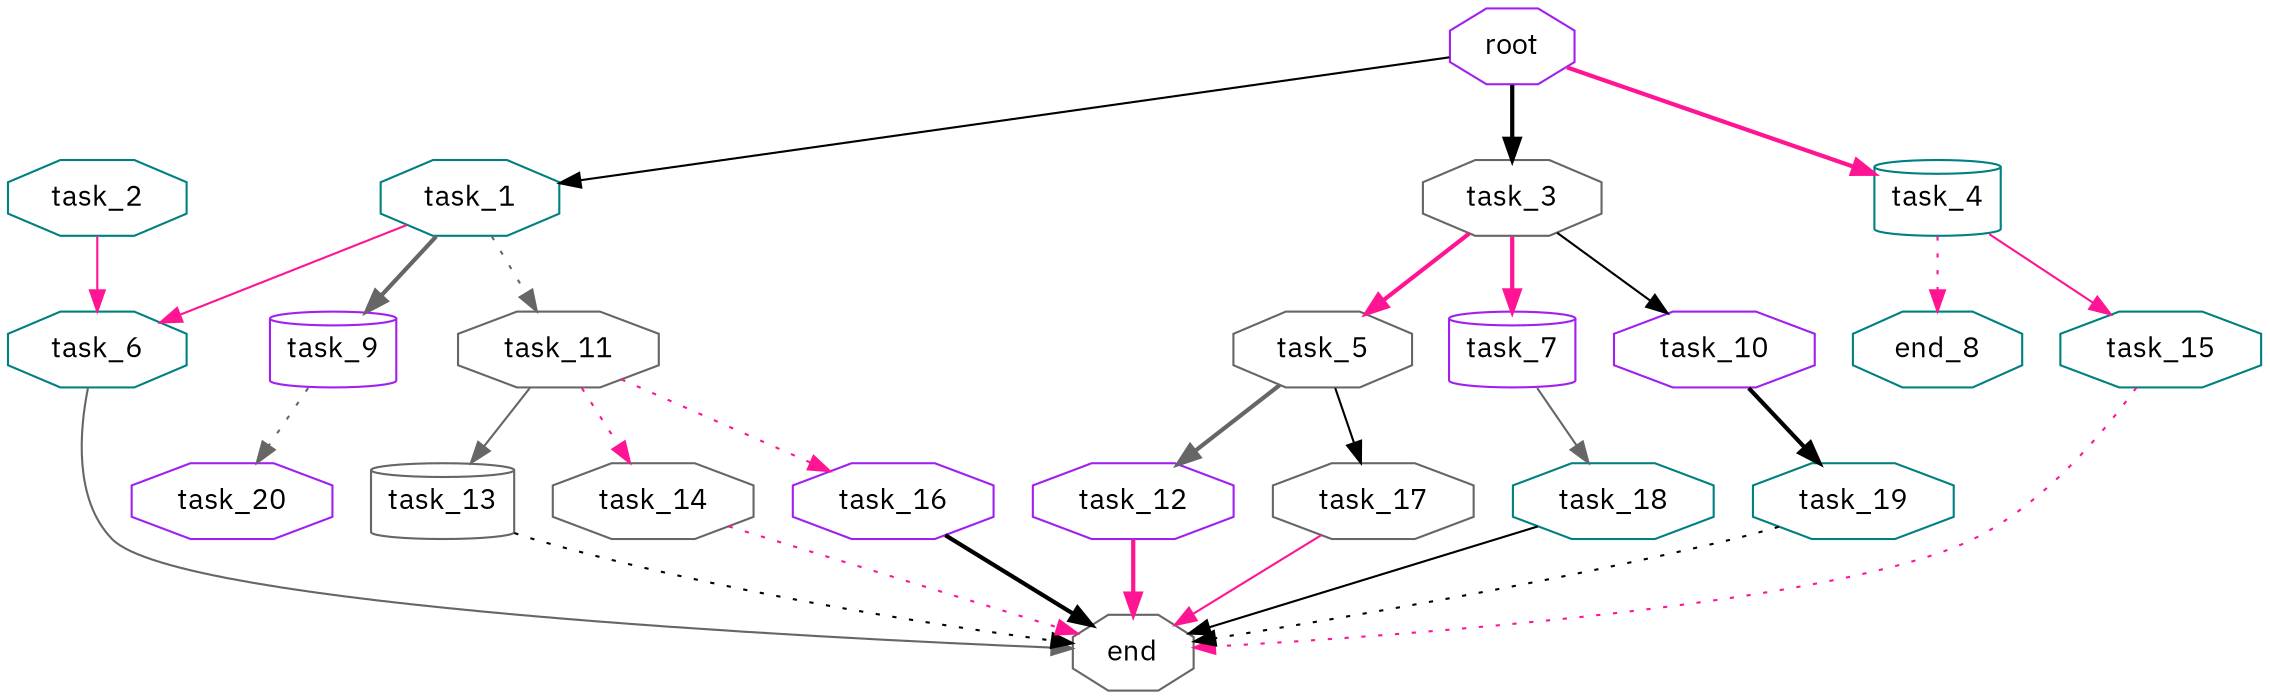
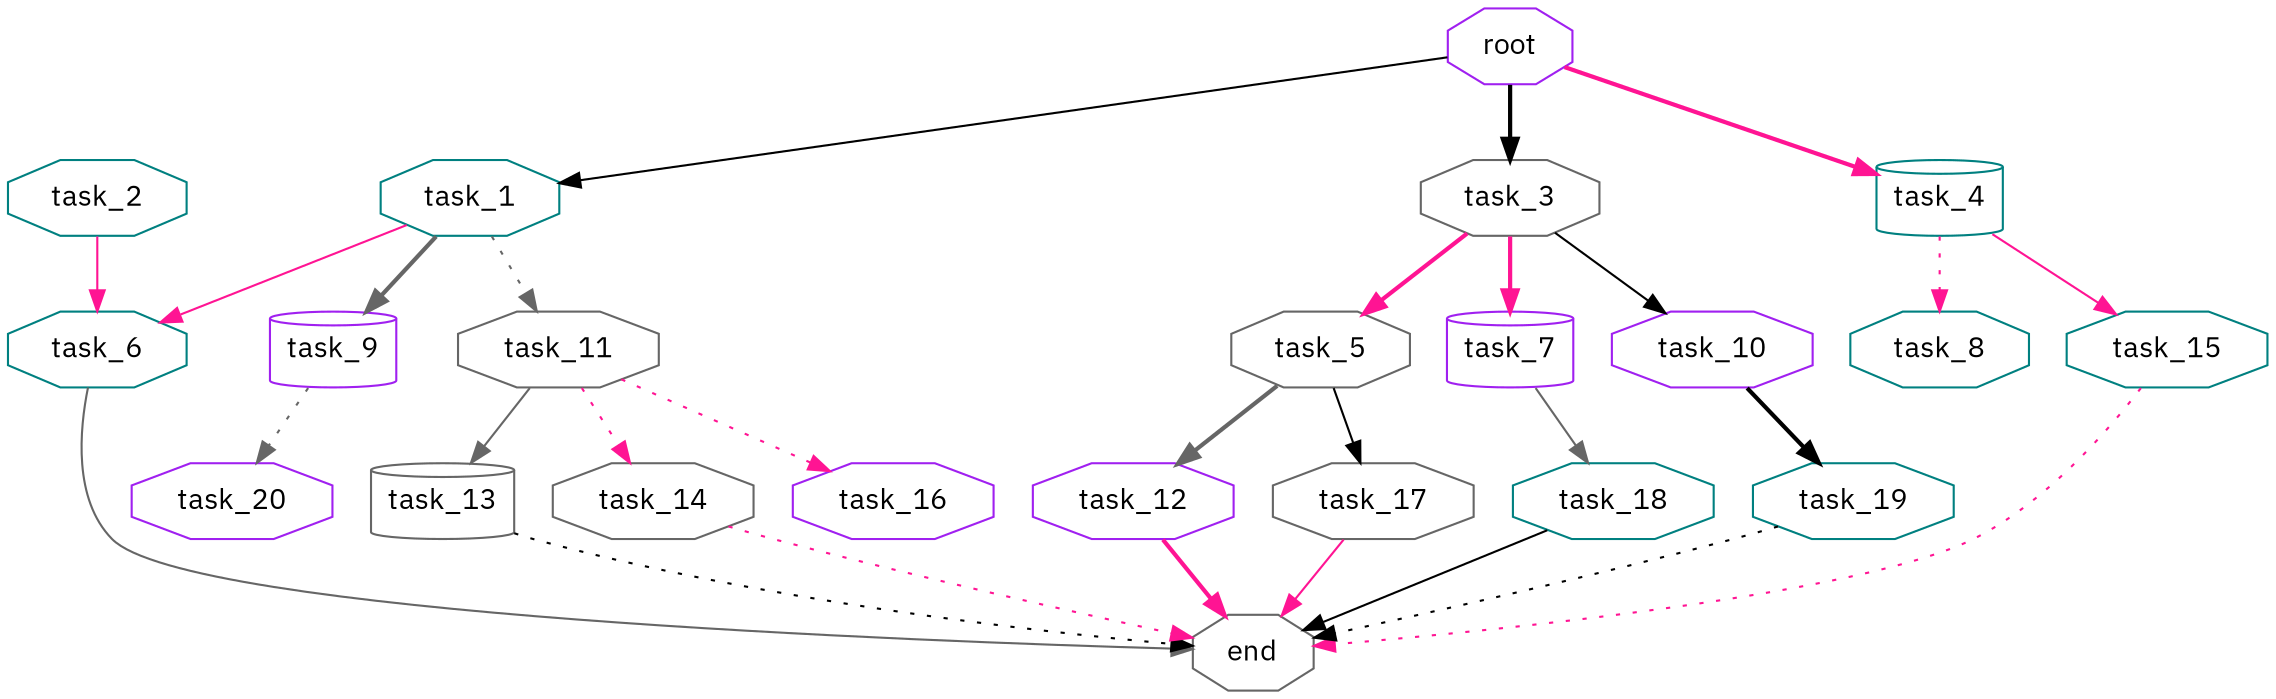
node "end_8": label "end_8" -> "task_8"
edge "task_16" -> "end": removed
